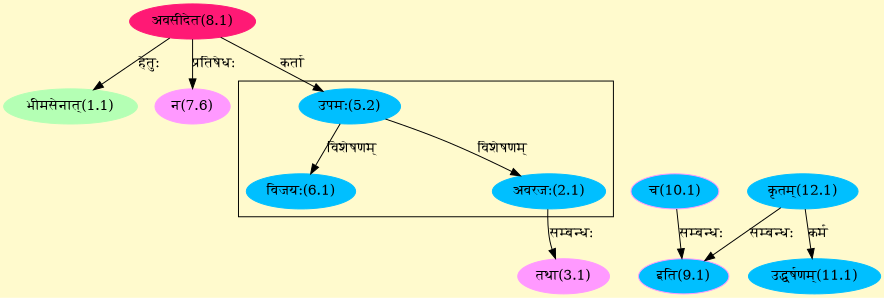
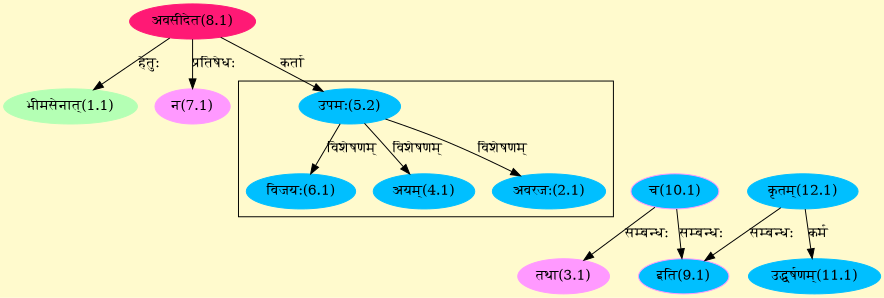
node "न(7.6)": label "न(7.6)" -> "न(7.1)"
node "अयम्(4.1)": added
edge "अवरजः(2.1)" -> "तथा(3.1)": now "च(10.1)" -> "तथा(3.1)"
